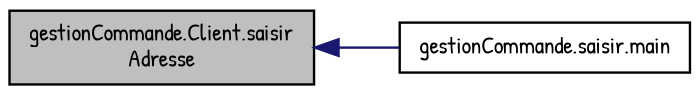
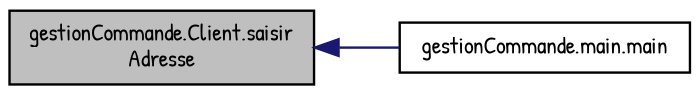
node "gestionCommande.saisir.main": label "gestionCommande.saisir.main" -> "gestionCommande.main.main"
